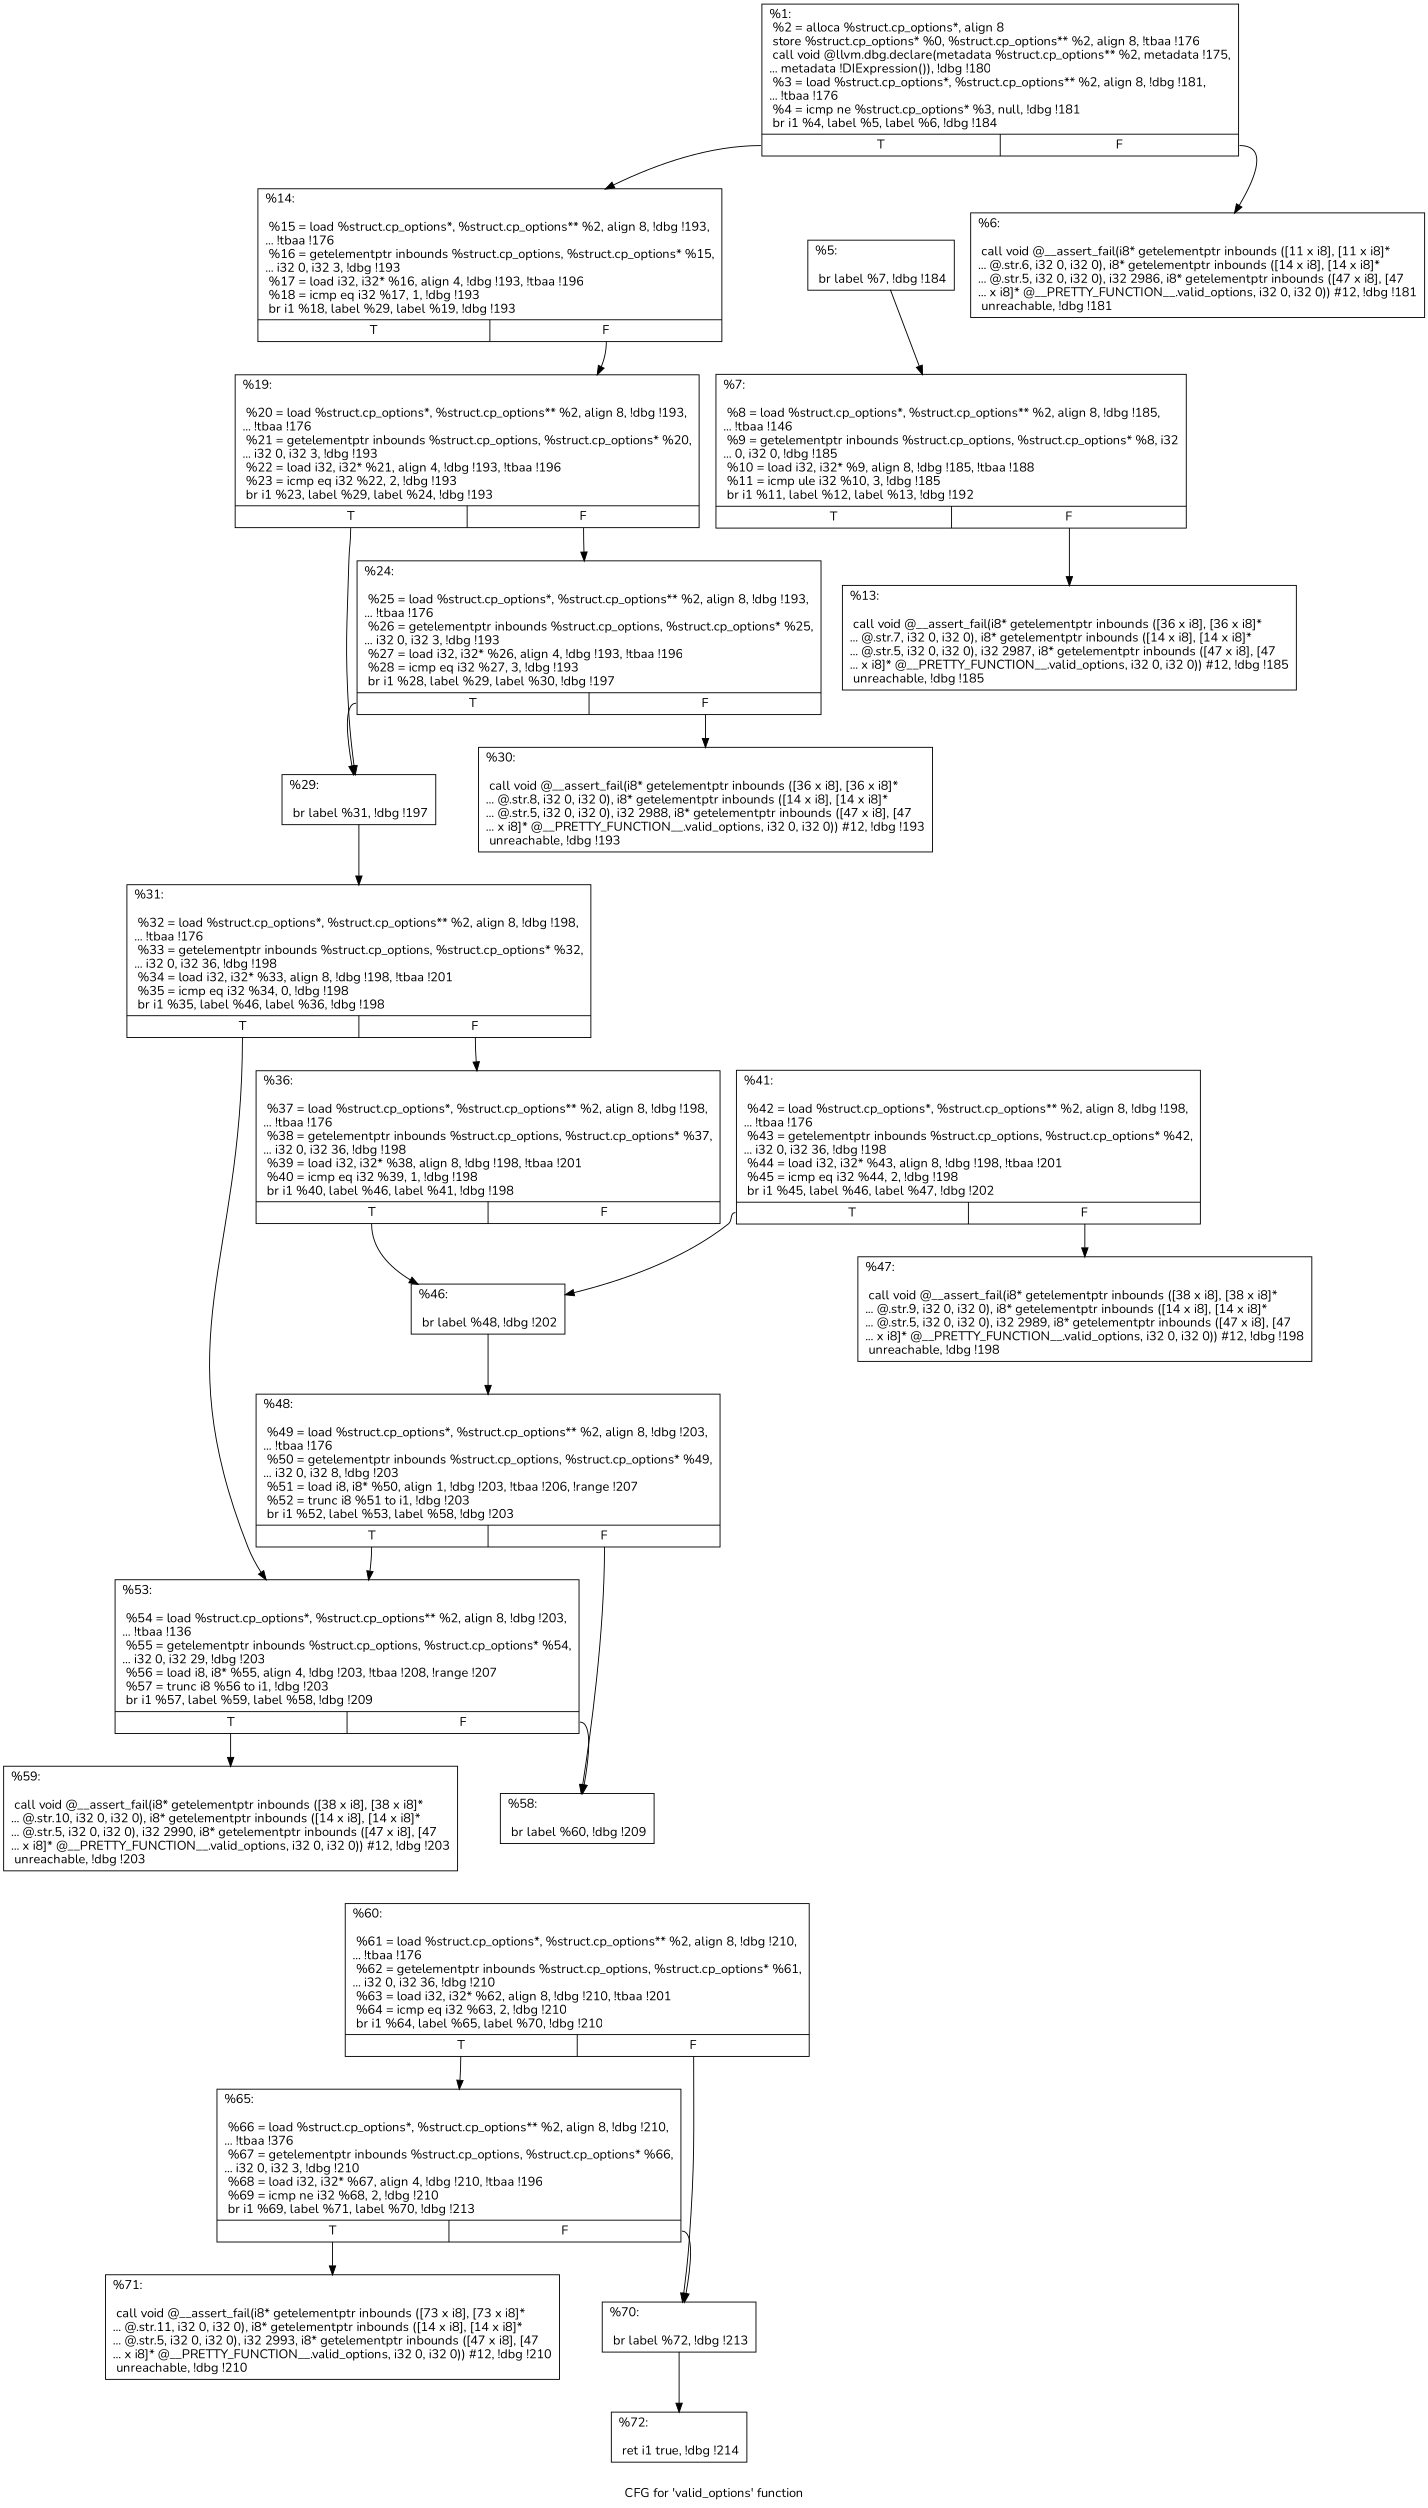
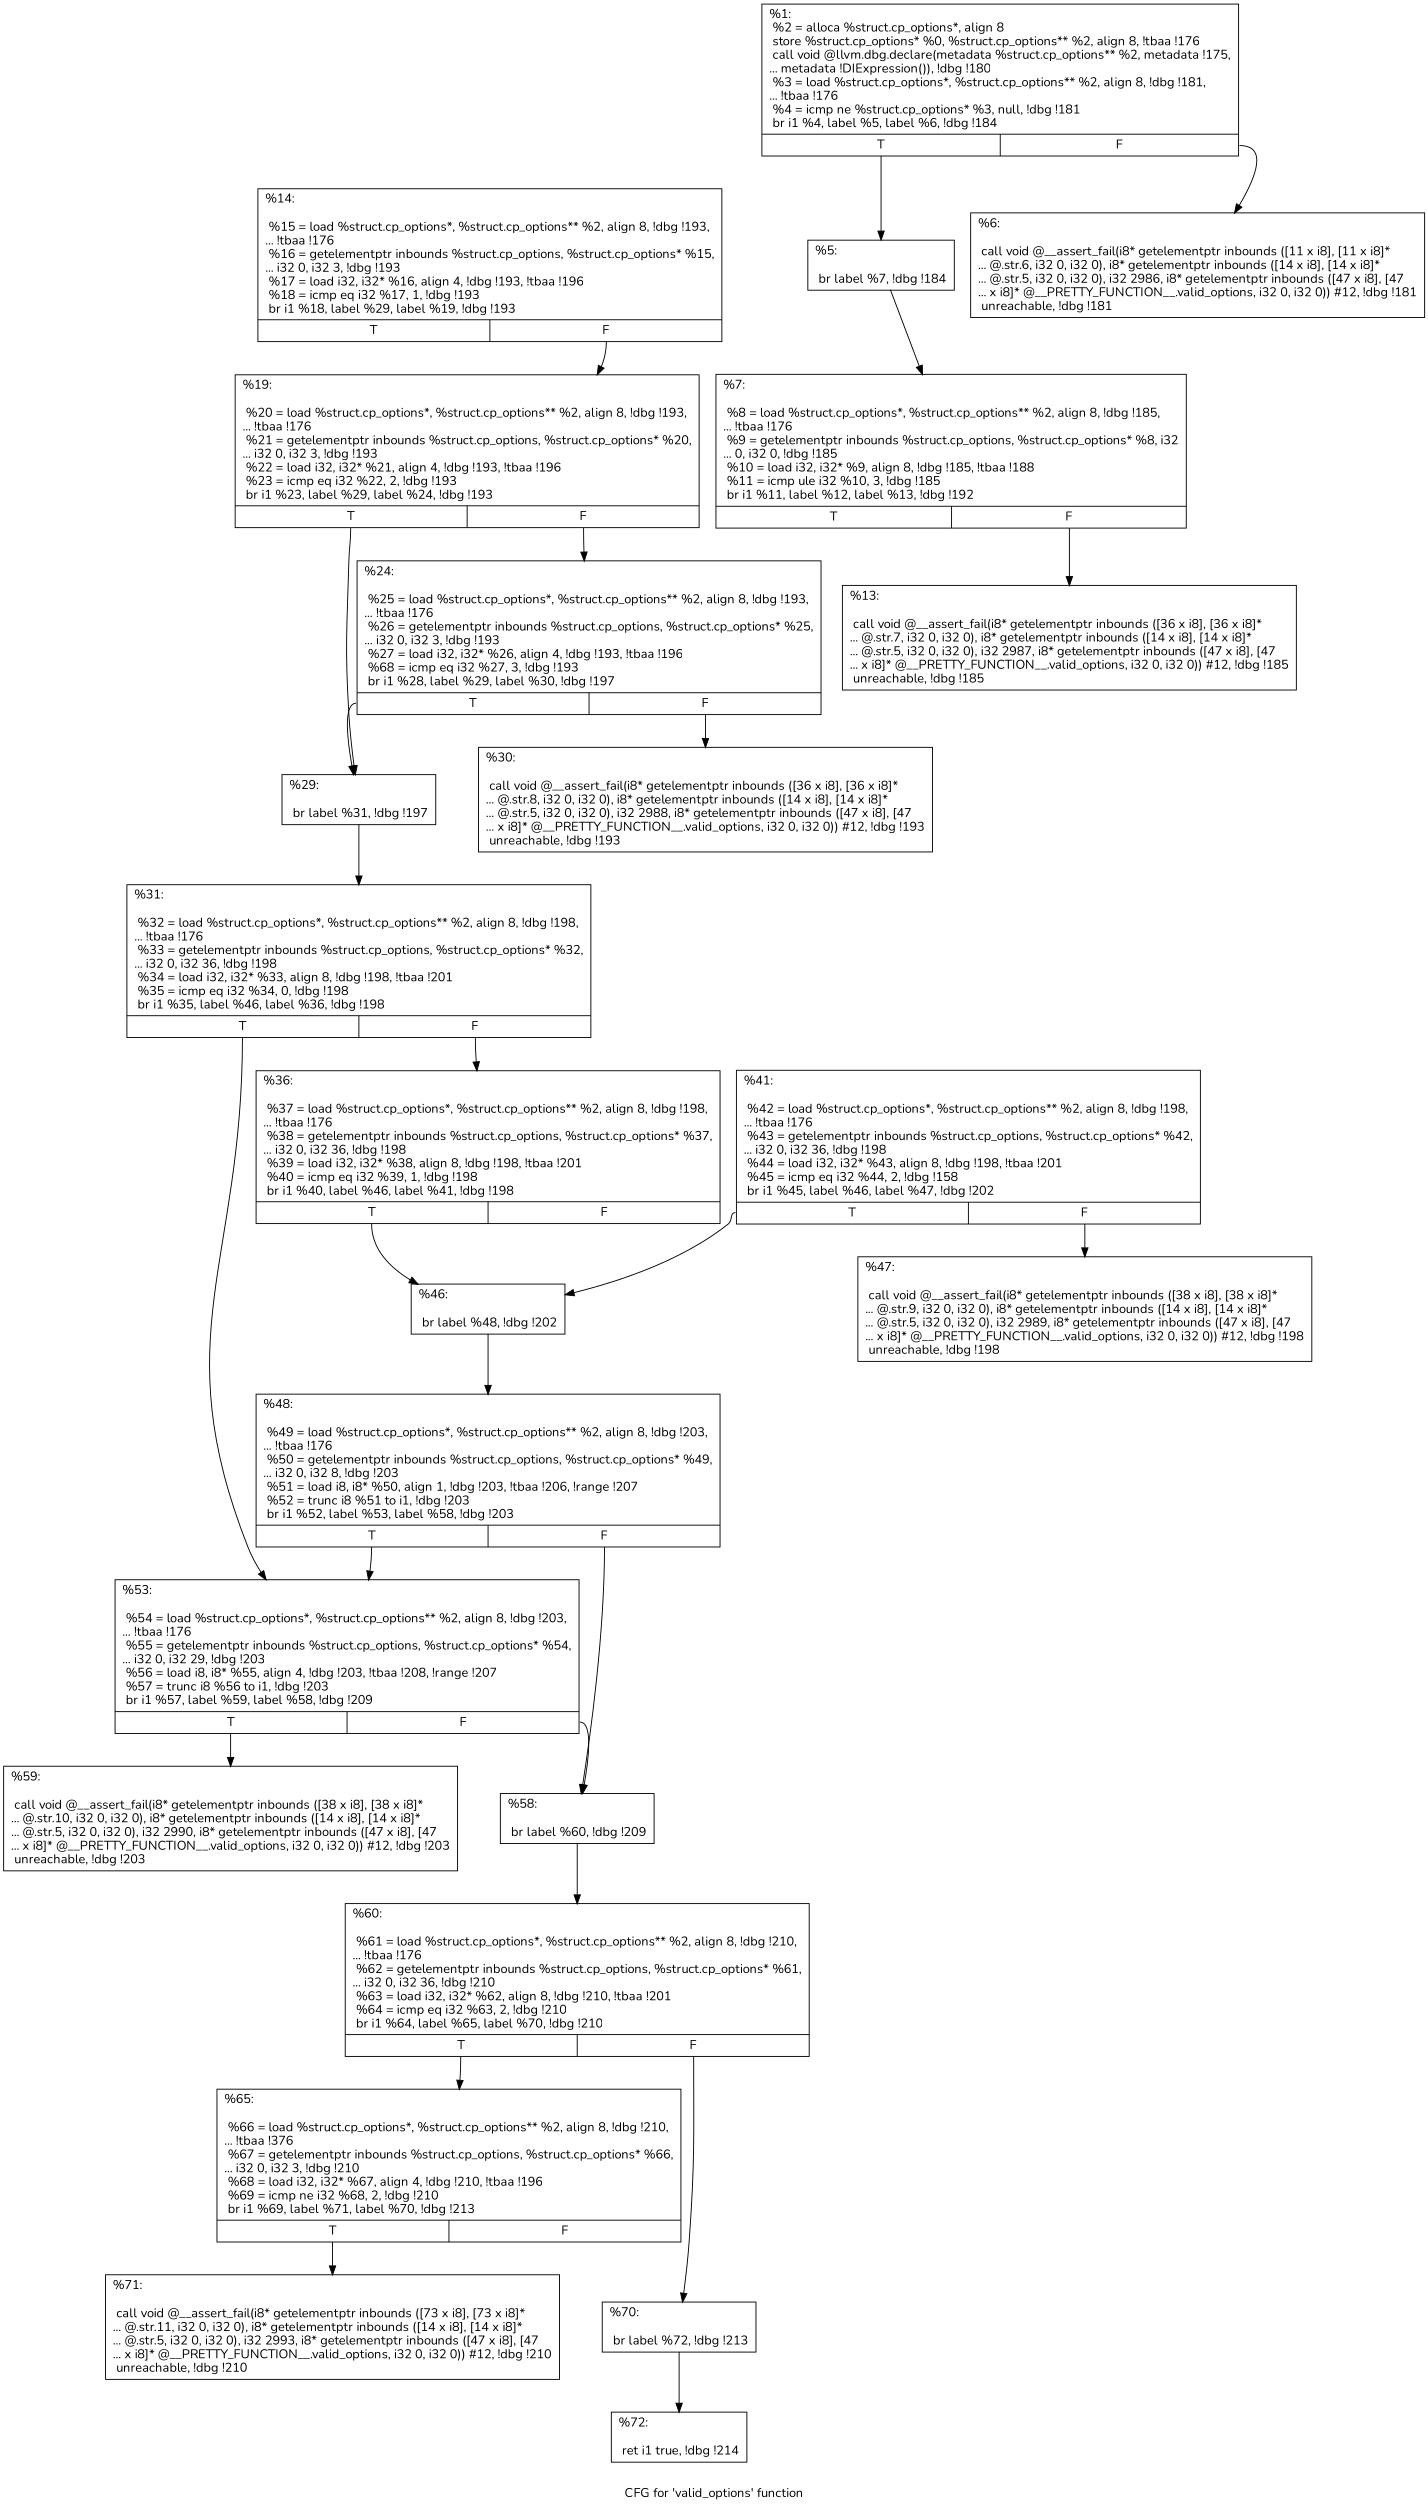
edge "%1:" -> "%14:": now "%1:" -> "%5:"
node "%7:": text "... !tbaa !146" -> "... !tbaa !176"
node "%24:": text "%28 = icmp eq i32 %27, 3, !dbg !193" -> "%68 = icmp eq i32 %27, 3, !dbg !193"
node "%41:": text "%45 = icmp eq i32 %44, 2, !dbg !198" -> "%45 = icmp eq i32 %44, 2, !dbg !158"
node "%53:": text "... !tbaa !136" -> "... !tbaa !176"
edge "%58:" -> "%60:": added
edge "%65:" -> "%70:": removed
